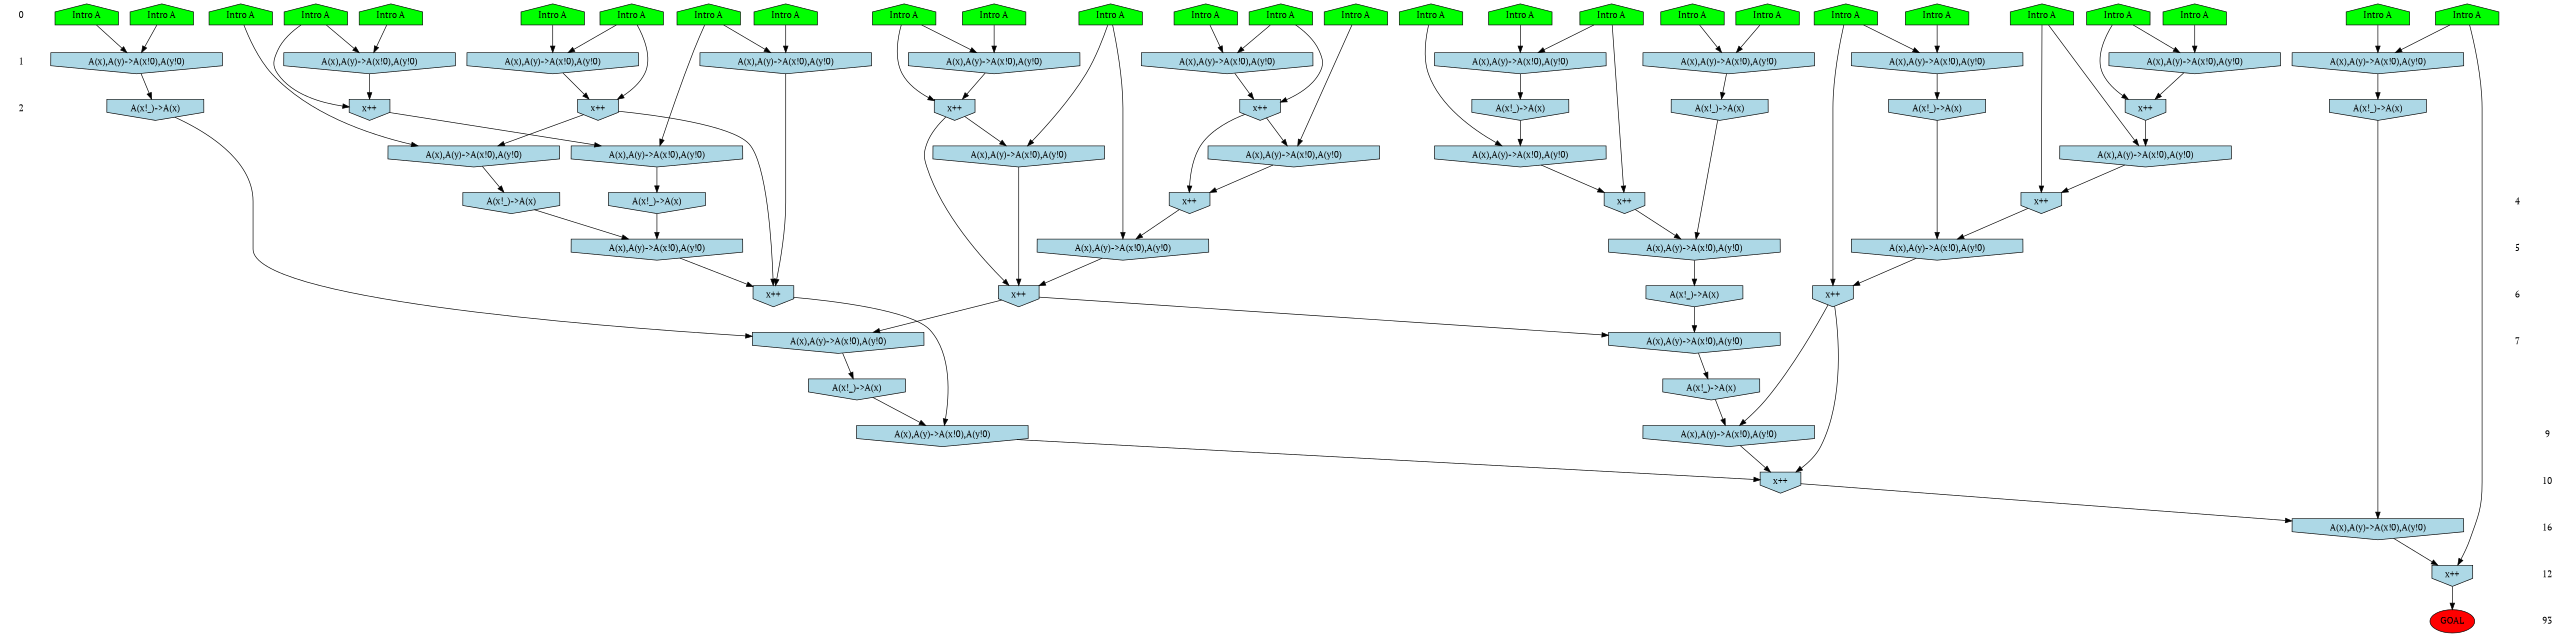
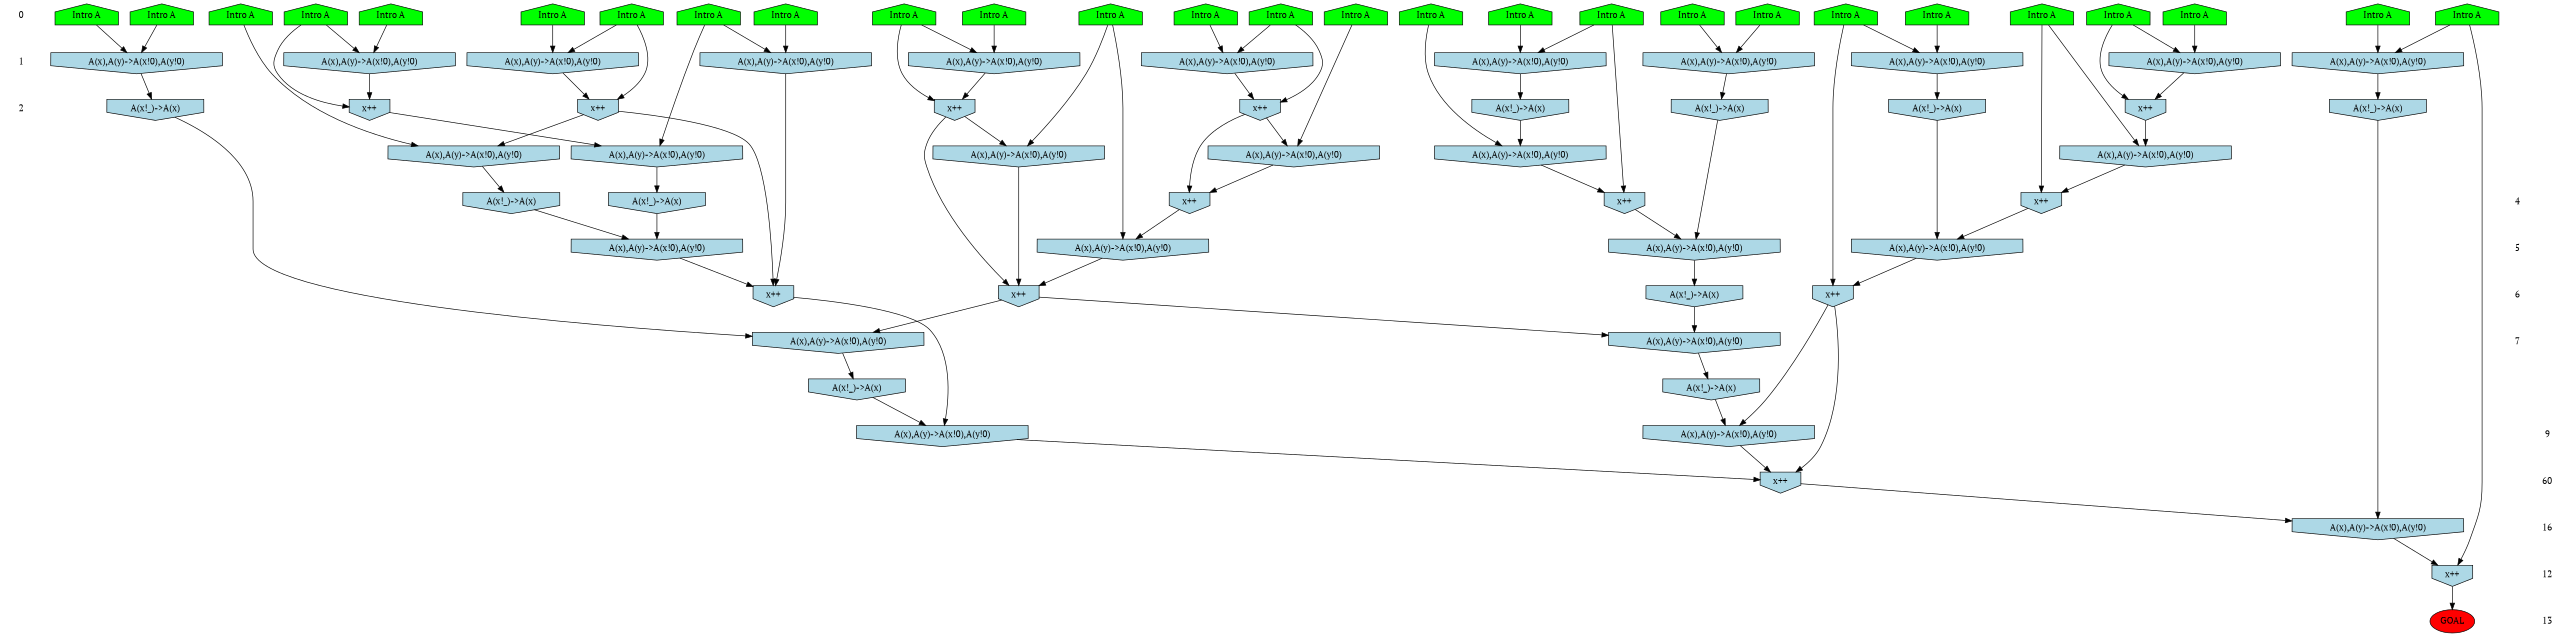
node "10": label "10" -> "60"
node "93": label "93" -> "13"
